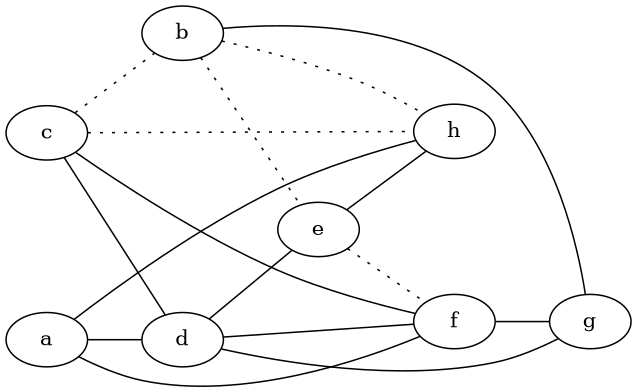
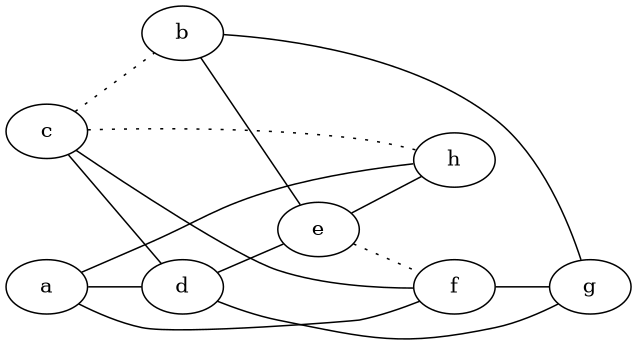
edge "b" -- "h": removed
edge "b" -- "e": style dotted -> solid
edge "f" -- "d": removed
